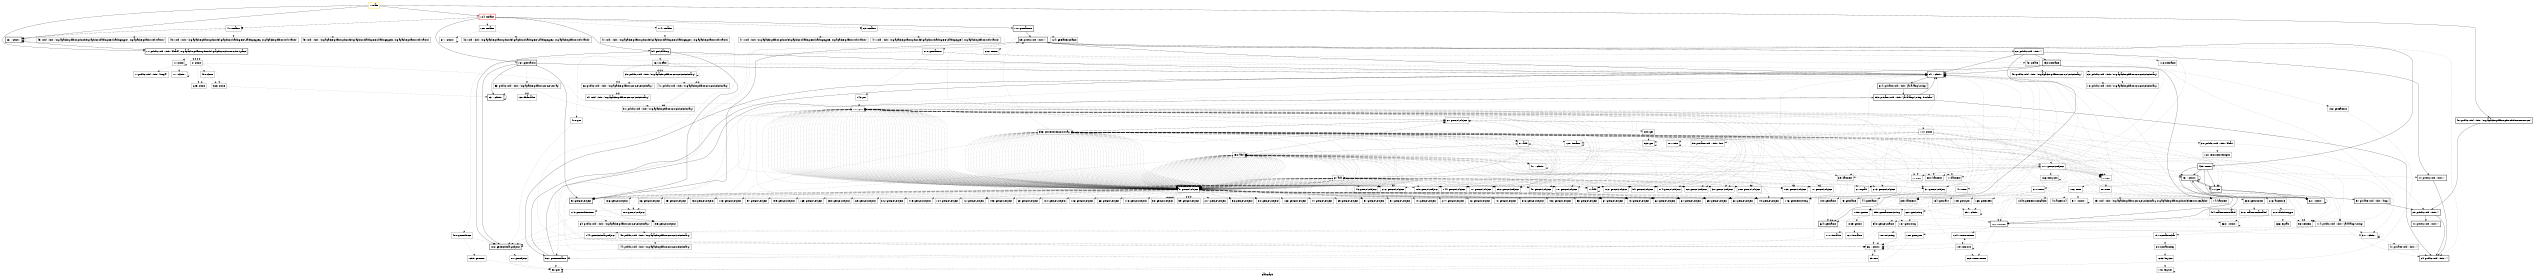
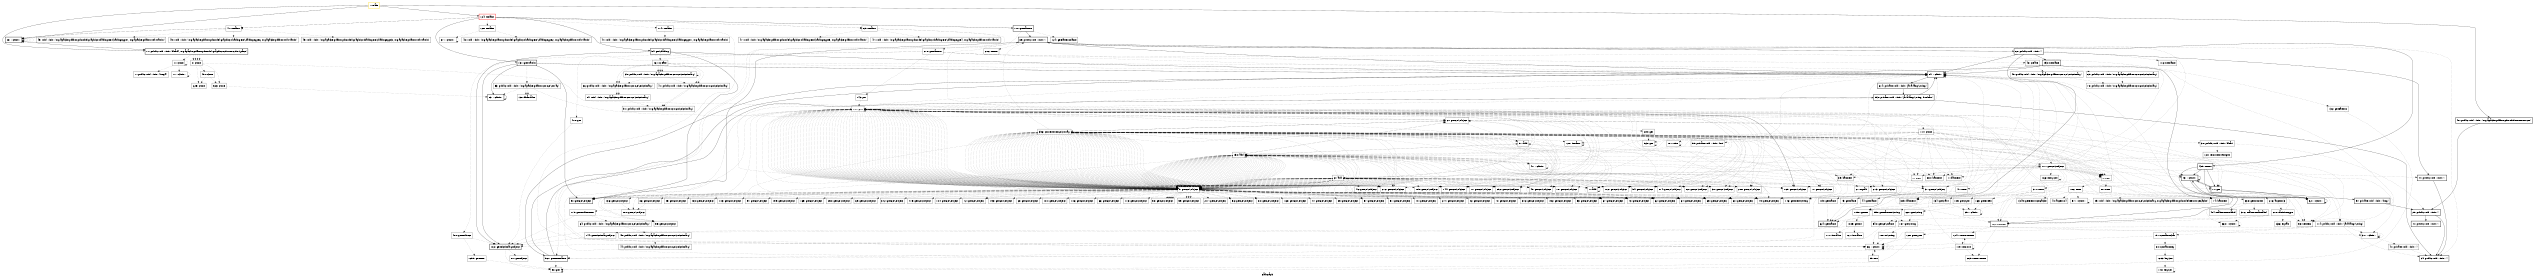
edge "107: put" -> "169: getCOSObject": style dotted -> solid
